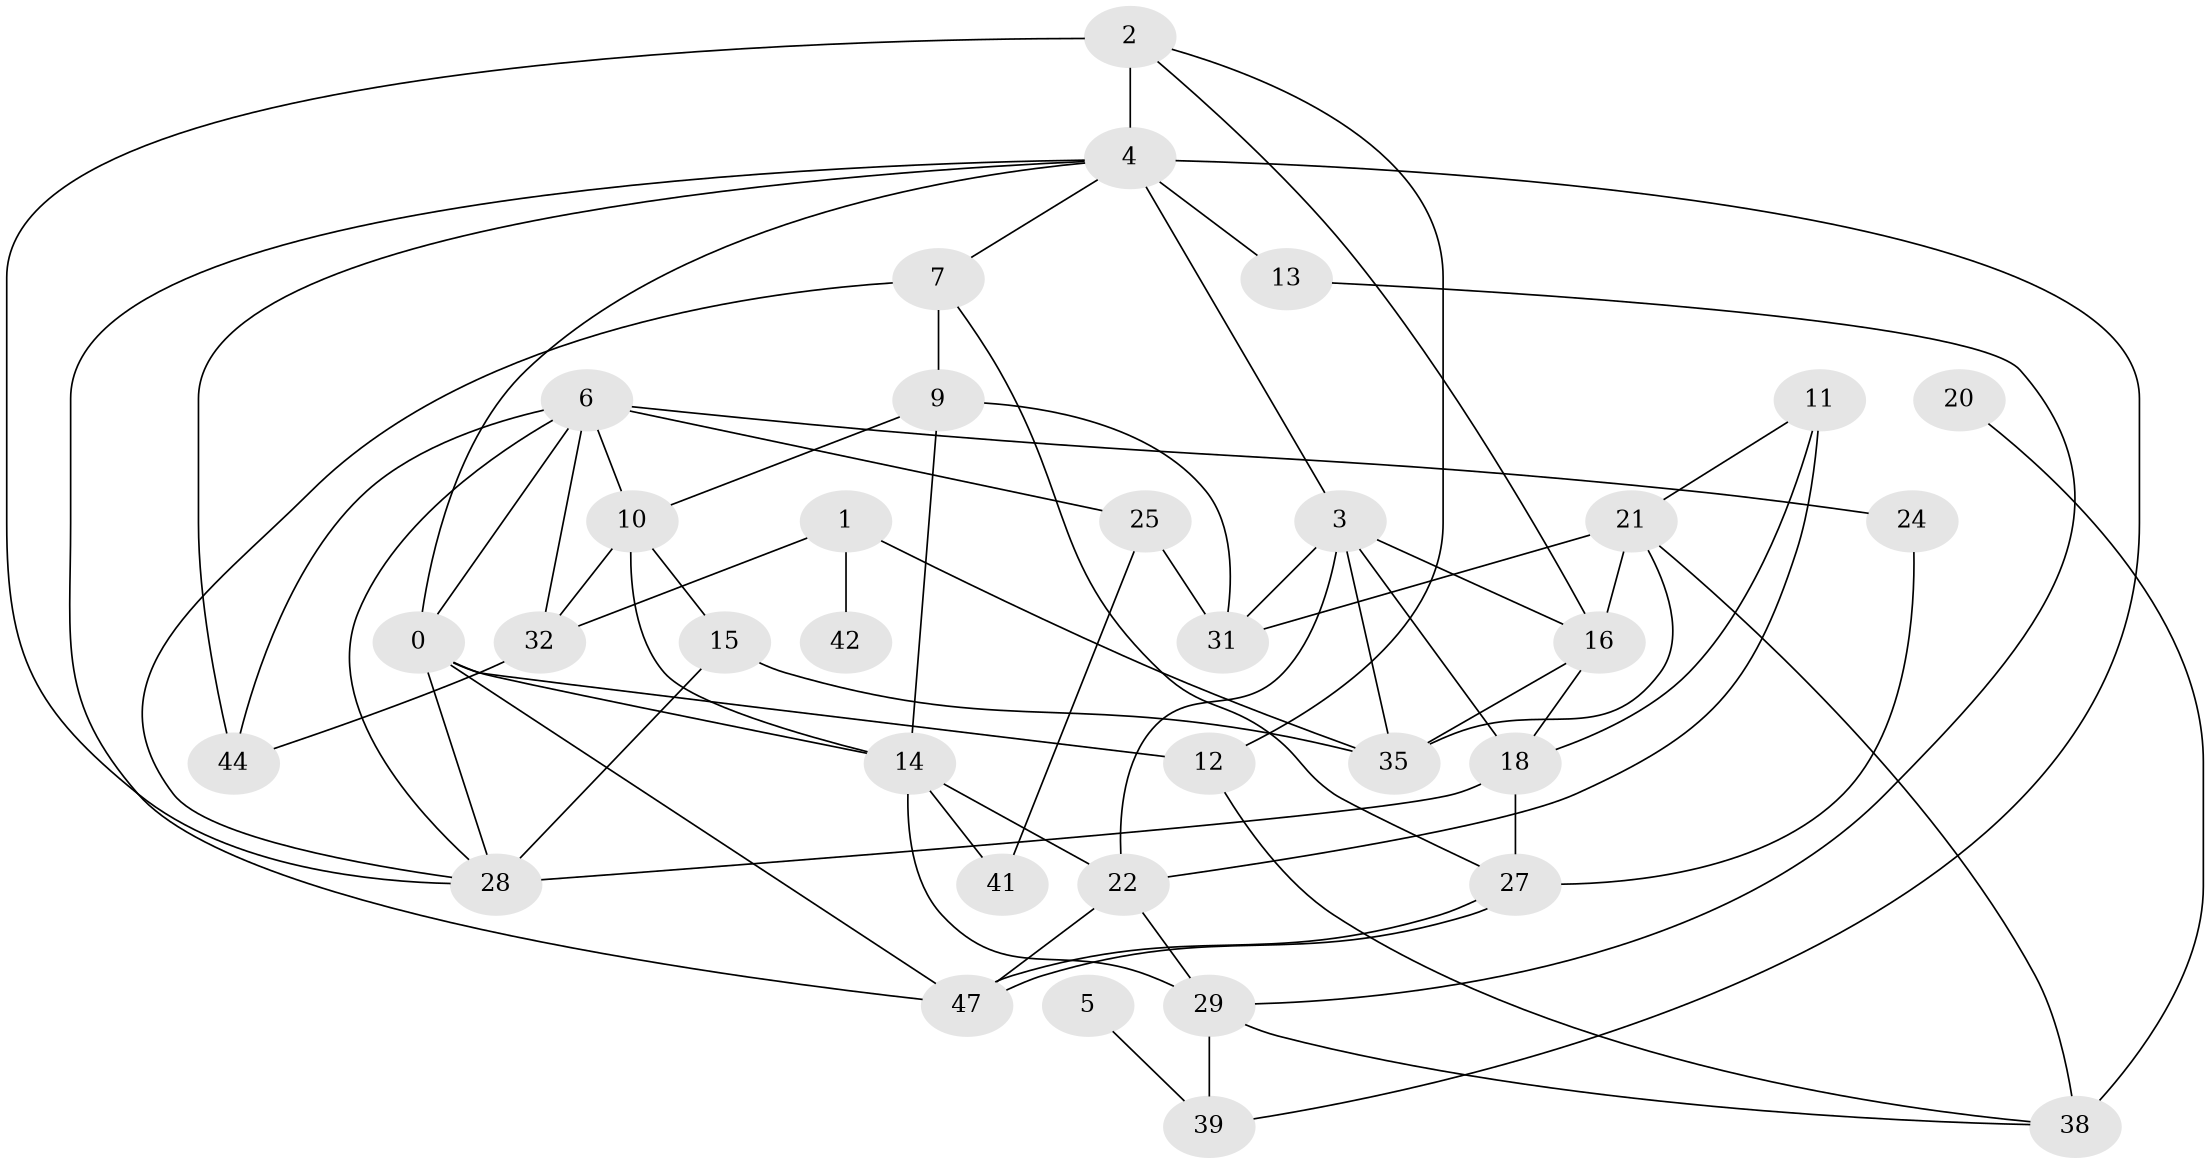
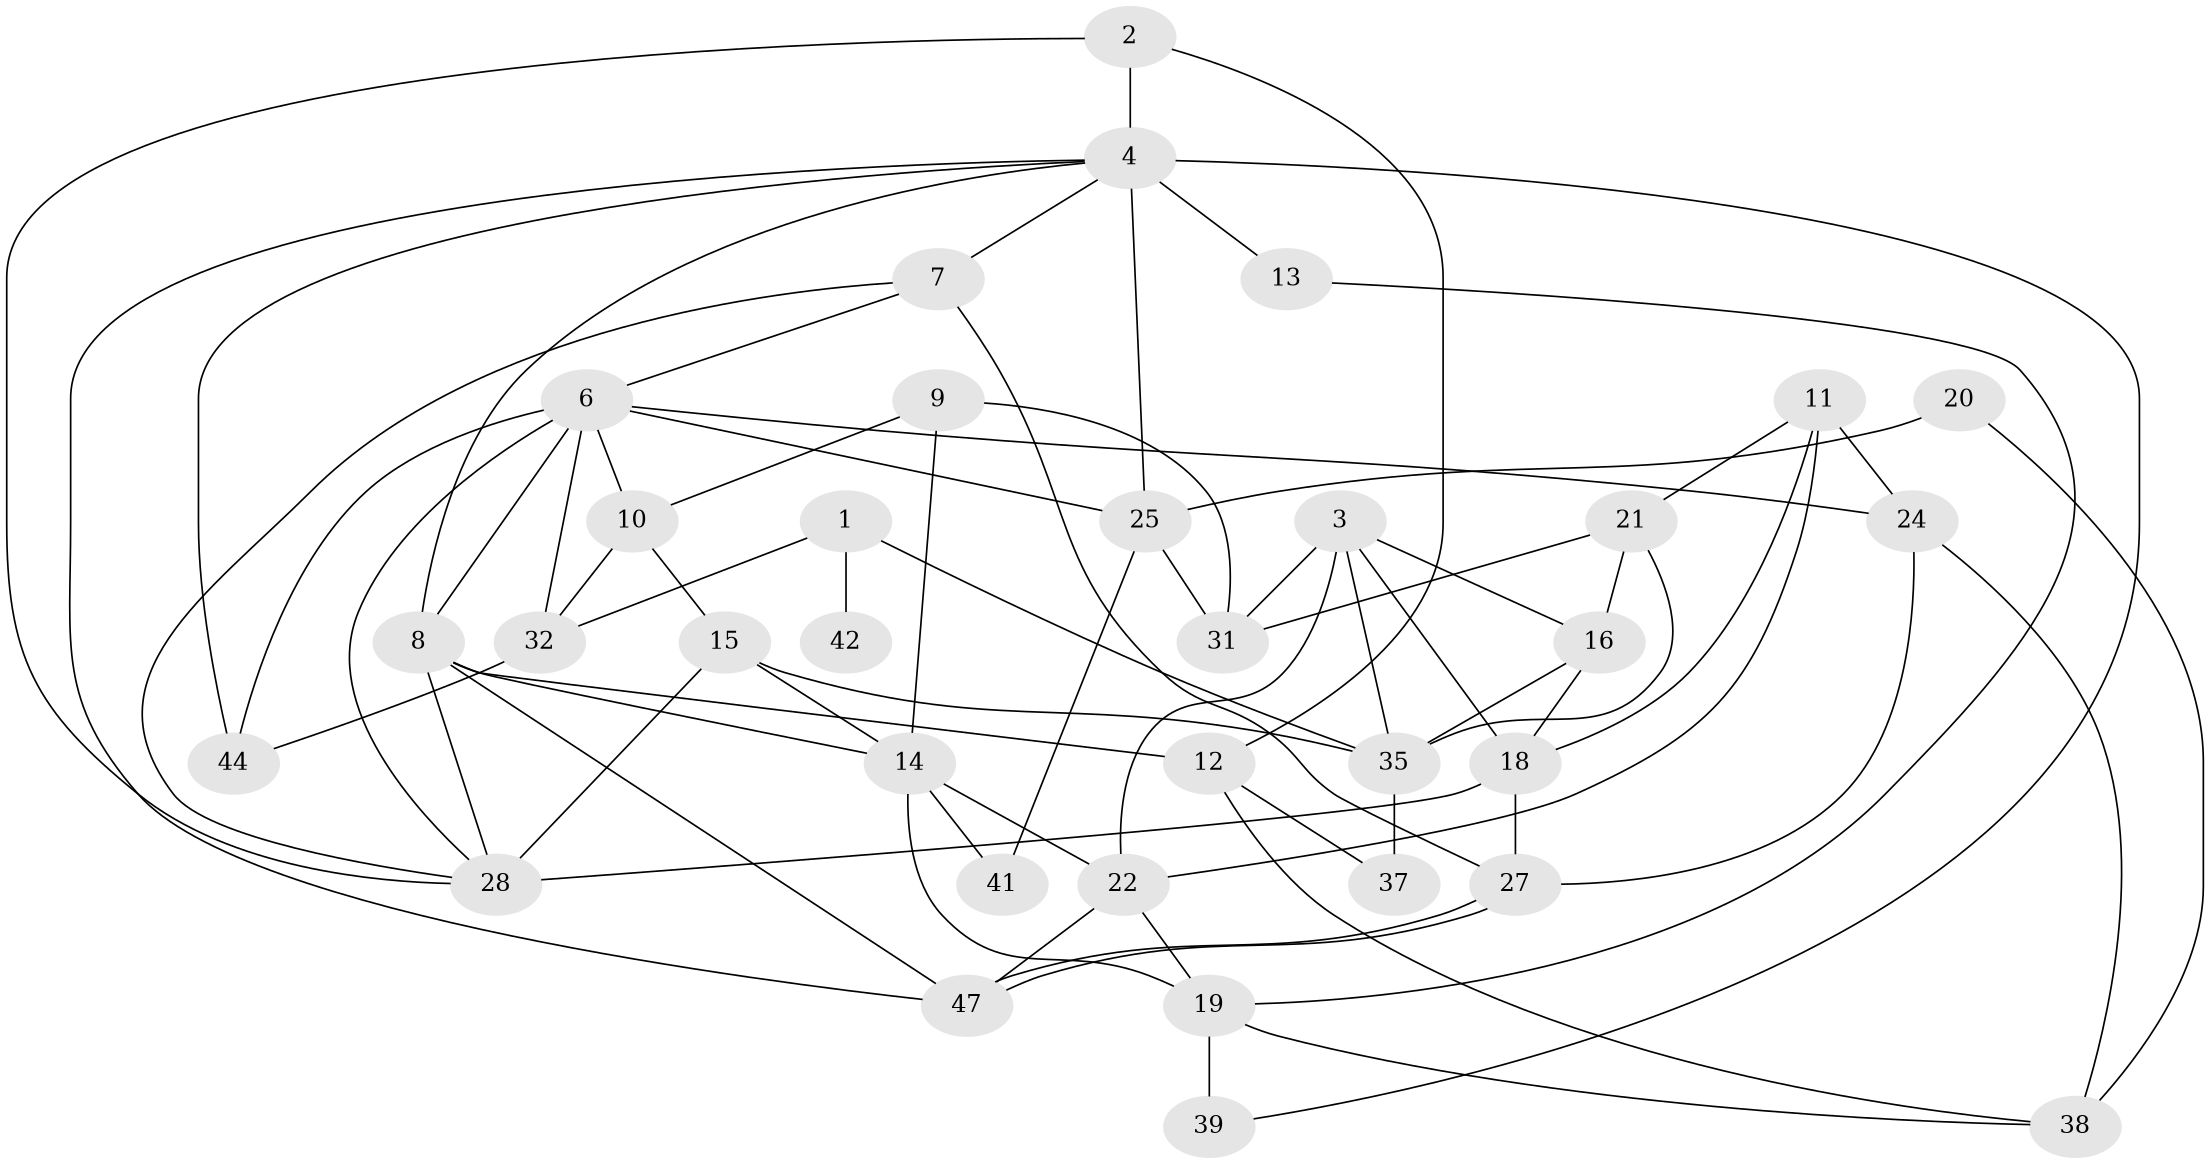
edge "2" -- "16": removed
edge "7" -- "9": now "7" -- "6"
edge "4" -- "3": now "4" -- "25"
edge "11" -- "24": added
edge "20" -- "25": added
node "0": label "0" -> "8"
edge "10" -- "14": now "15" -- "14"
edge "21" -- "38": now "24" -- "38"
node "37": added
node "5": removed
node "29": label "29" -> "19"
